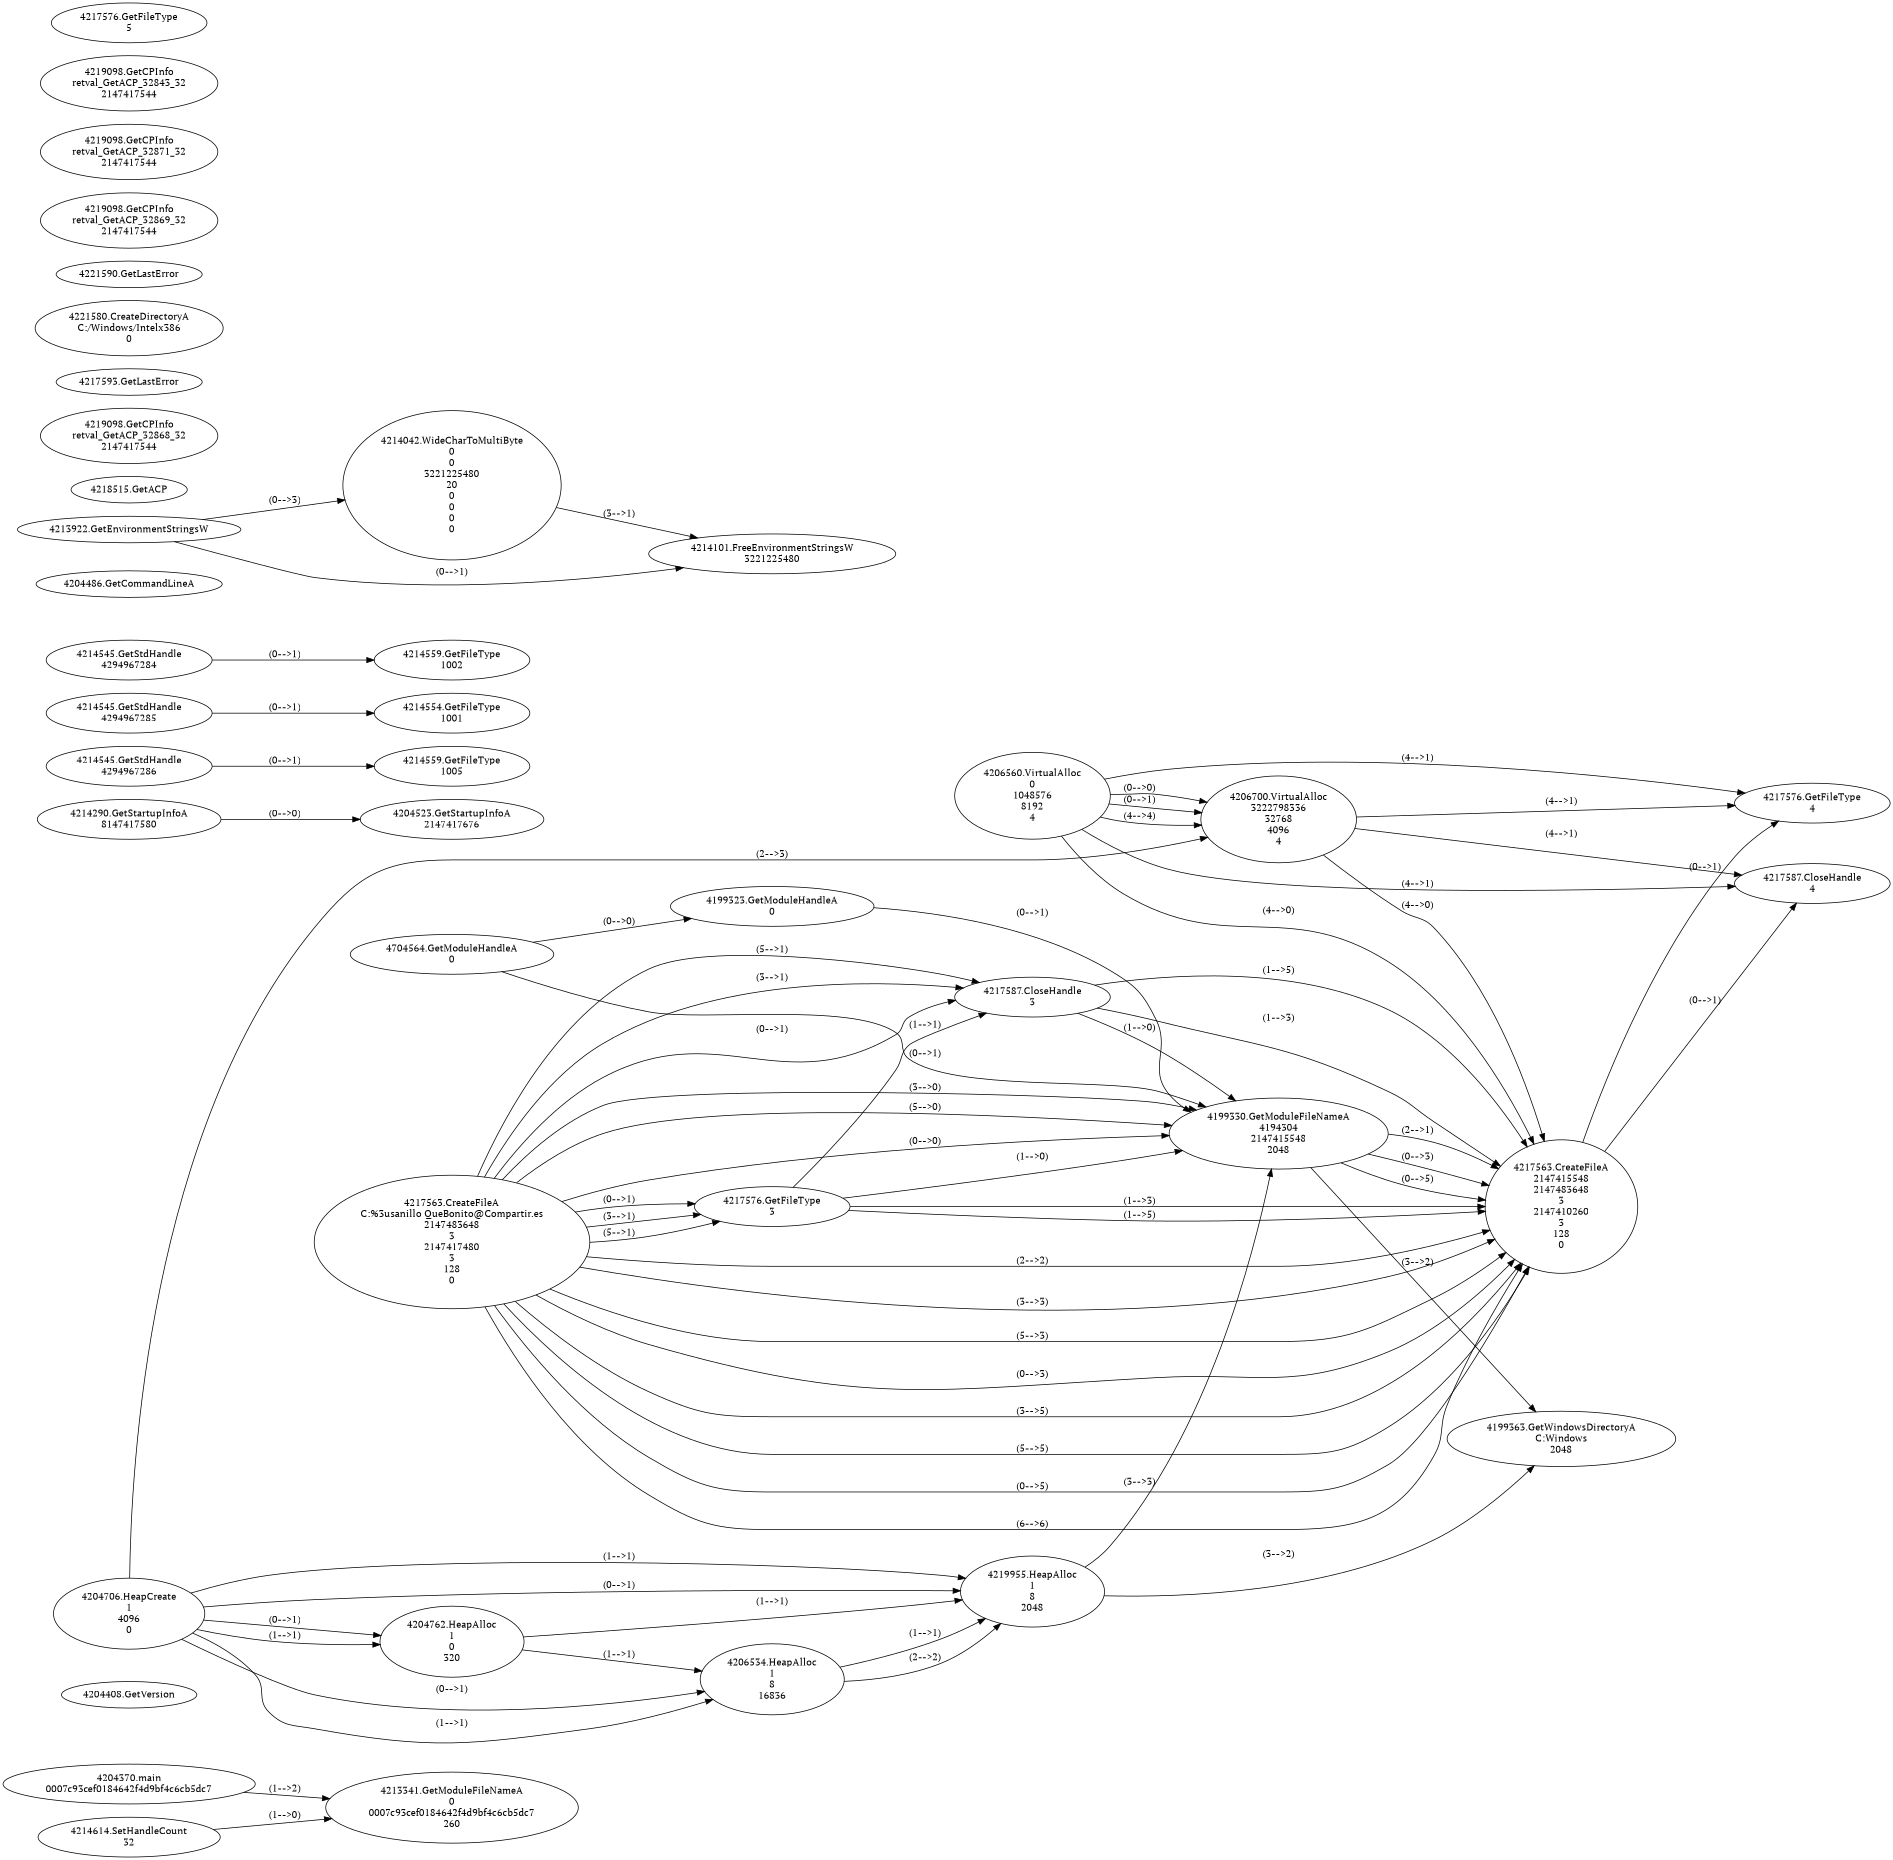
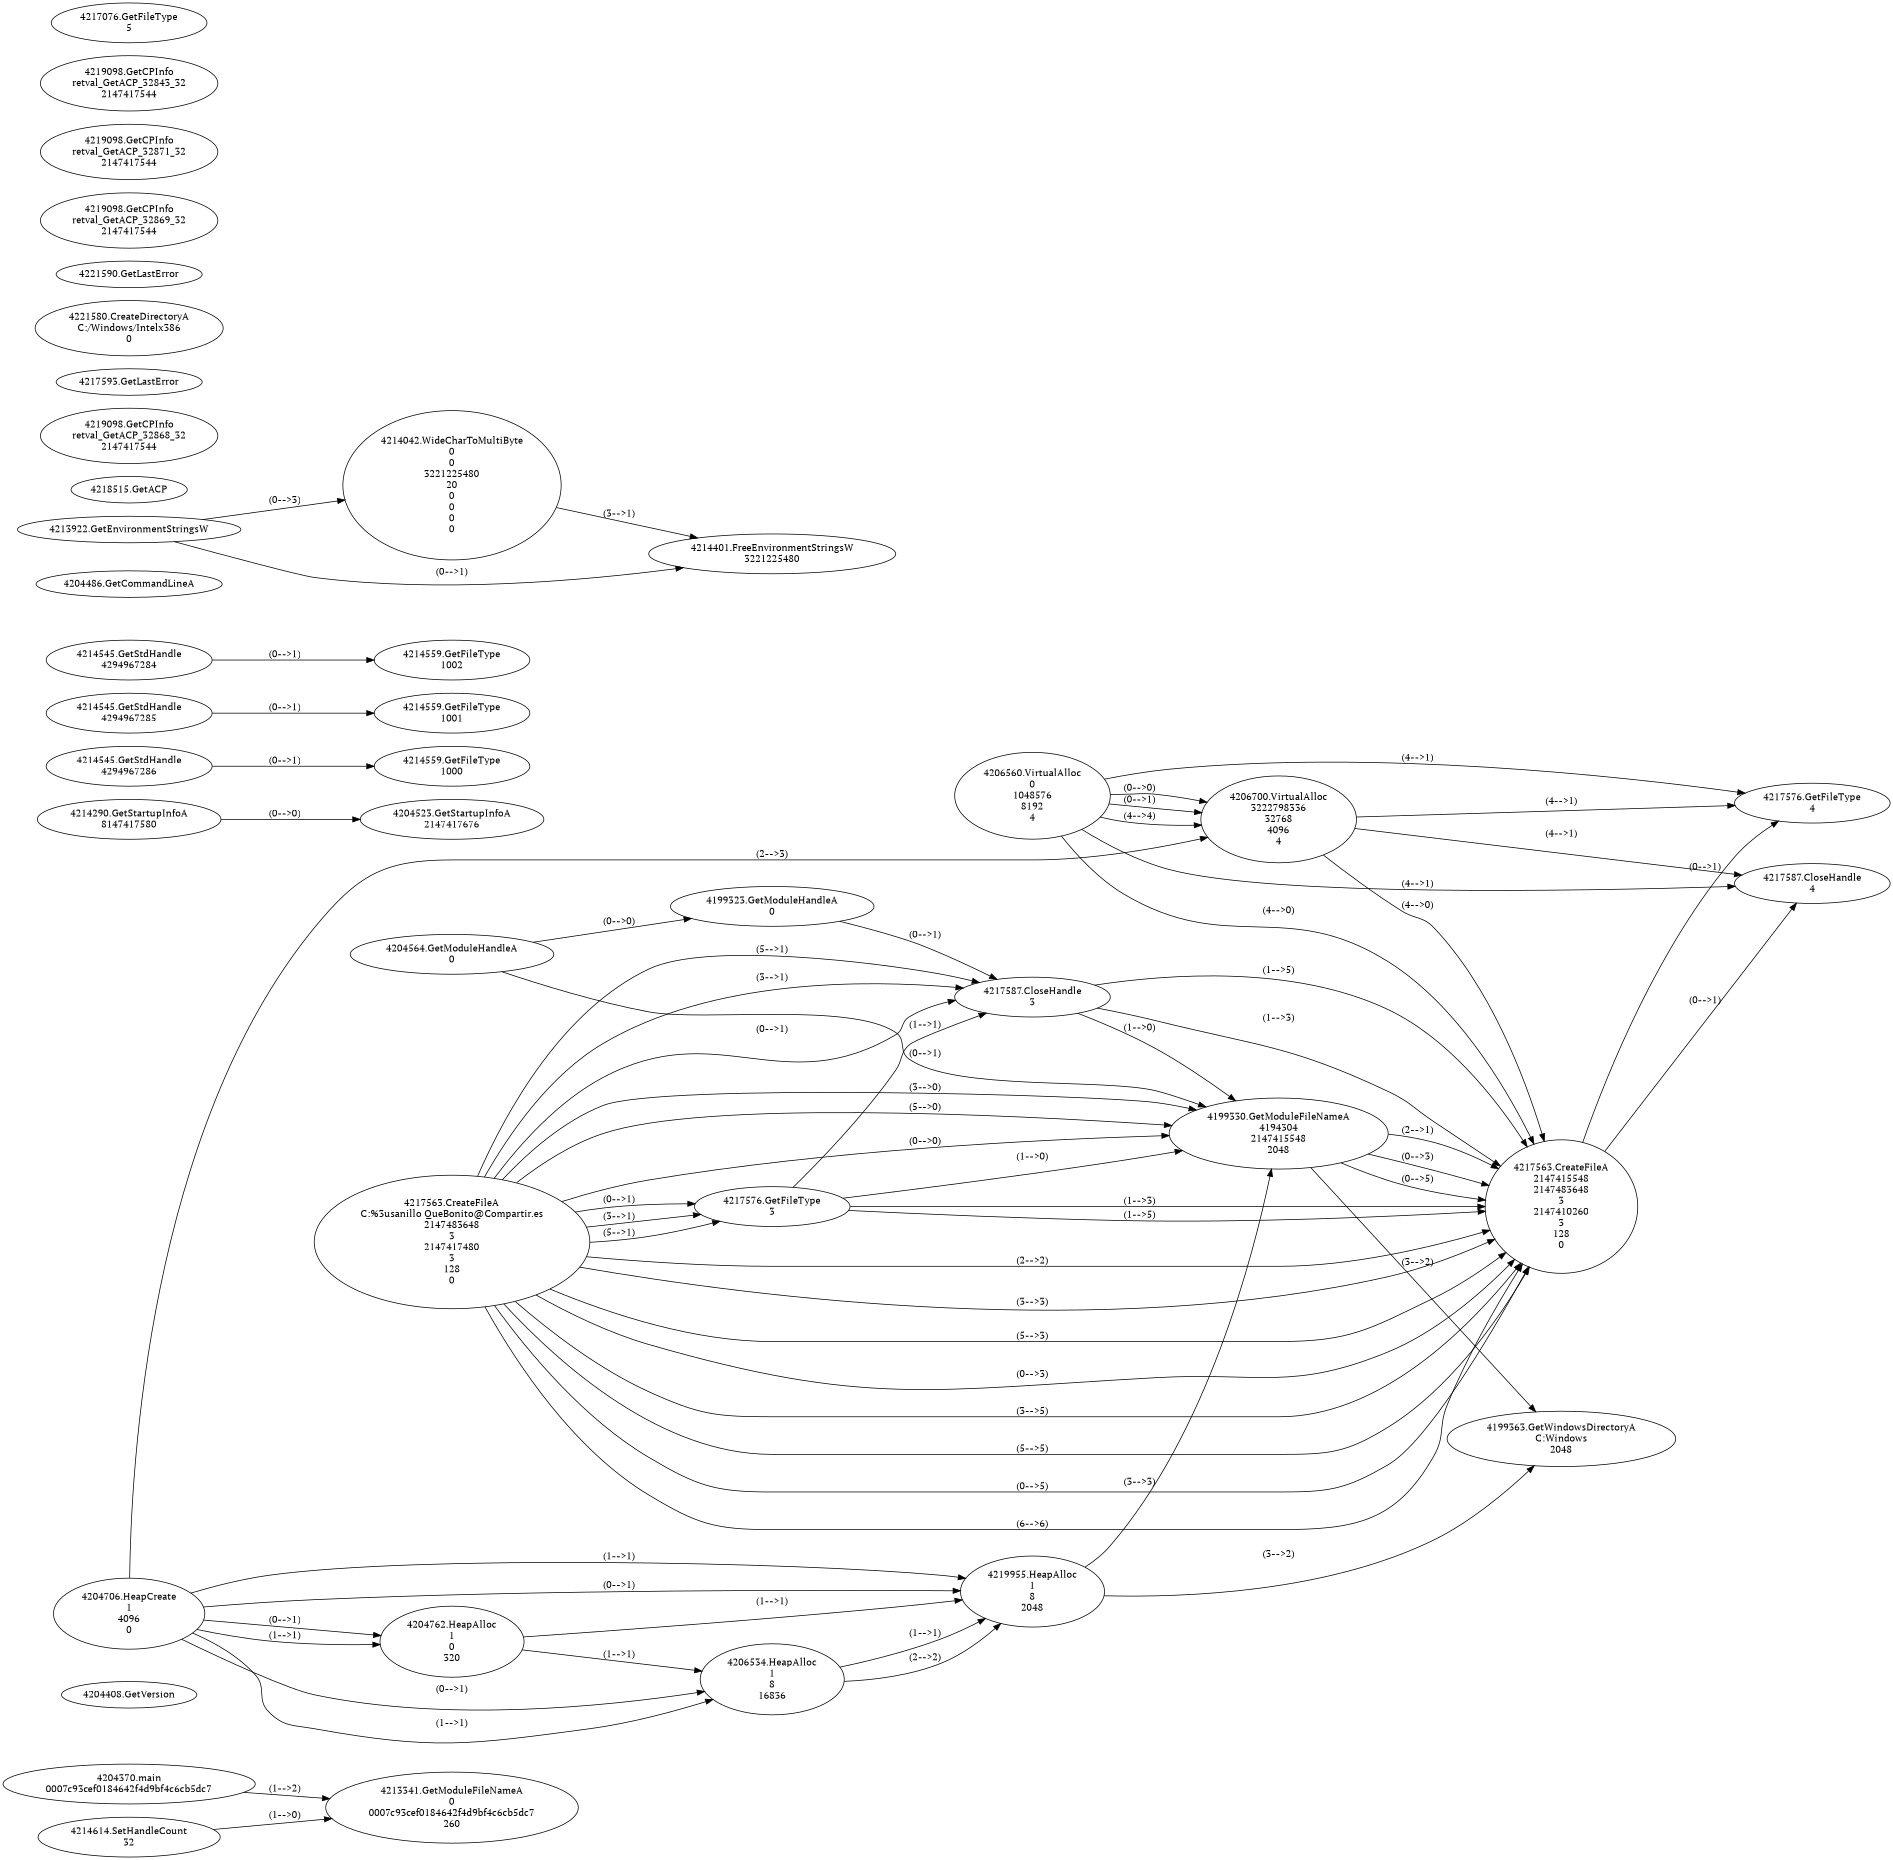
node "4217576.GetFileType 5": label "4217576.GetFileType 5" -> "4217076.GetFileType 5"
node "4214101.FreeEnvironmentStringsW 3221225480": label "4214101.FreeEnvironmentStringsW 3221225480" -> "4214401.FreeEnvironmentStringsW 3221225480"
node "4214554.GetFileType 1001": label "4214554.GetFileType 1001" -> "4214559.GetFileType 1001"
node "4214559.GetFileType 1005": label "4214559.GetFileType 1005" -> "4214559.GetFileType 1000"
edge "4199323.GetModuleHandleA 0" -> "4199330.GetModuleFileNameA 4194304 2147415548 2048": now "4199323.GetModuleHandleA 0" -> "4217587.CloseHandle 3"
node "4704564.GetModuleHandleA 0": label "4704564.GetModuleHandleA 0" -> "4204564.GetModuleHandleA 0"
